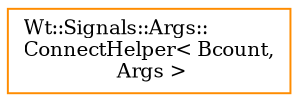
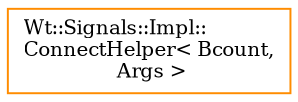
node "Wt::Signals::Args:: ConnectHelper< Bcount, Args >": label "Wt::Signals::Args:: ConnectHelper< Bcount, Args >" -> "Wt::Signals::Impl:: ConnectHelper< Bcount, Args >"
